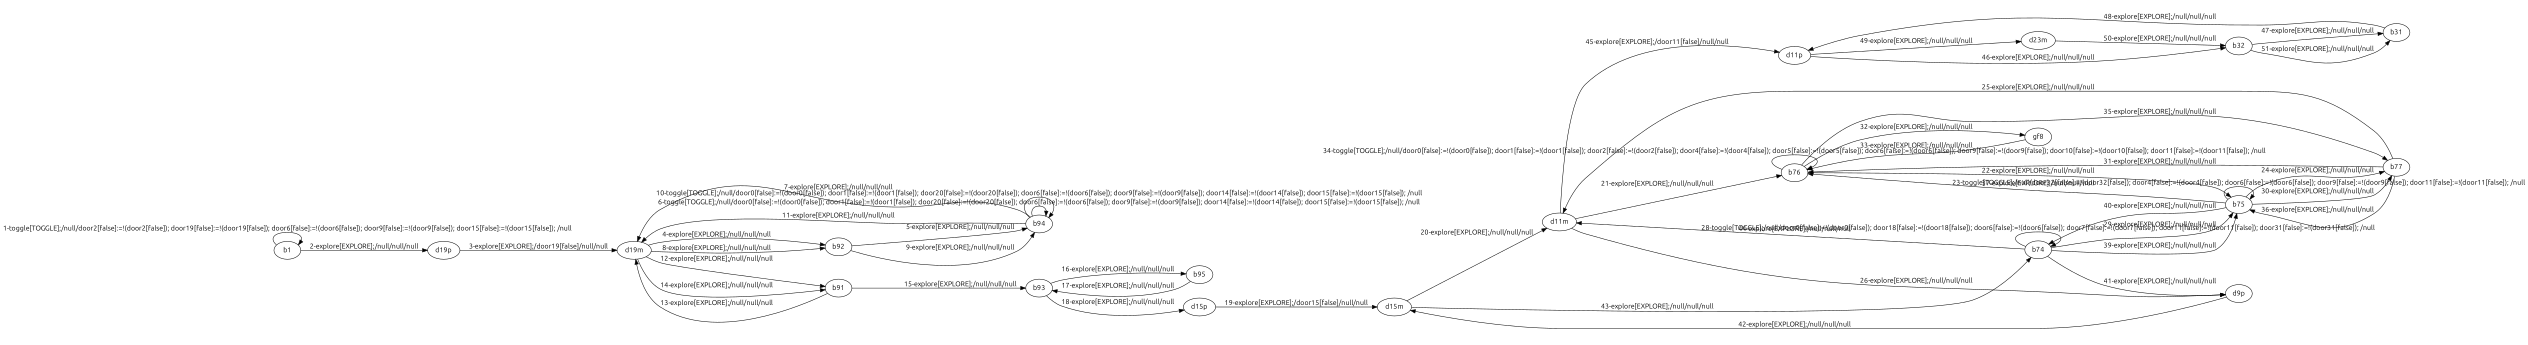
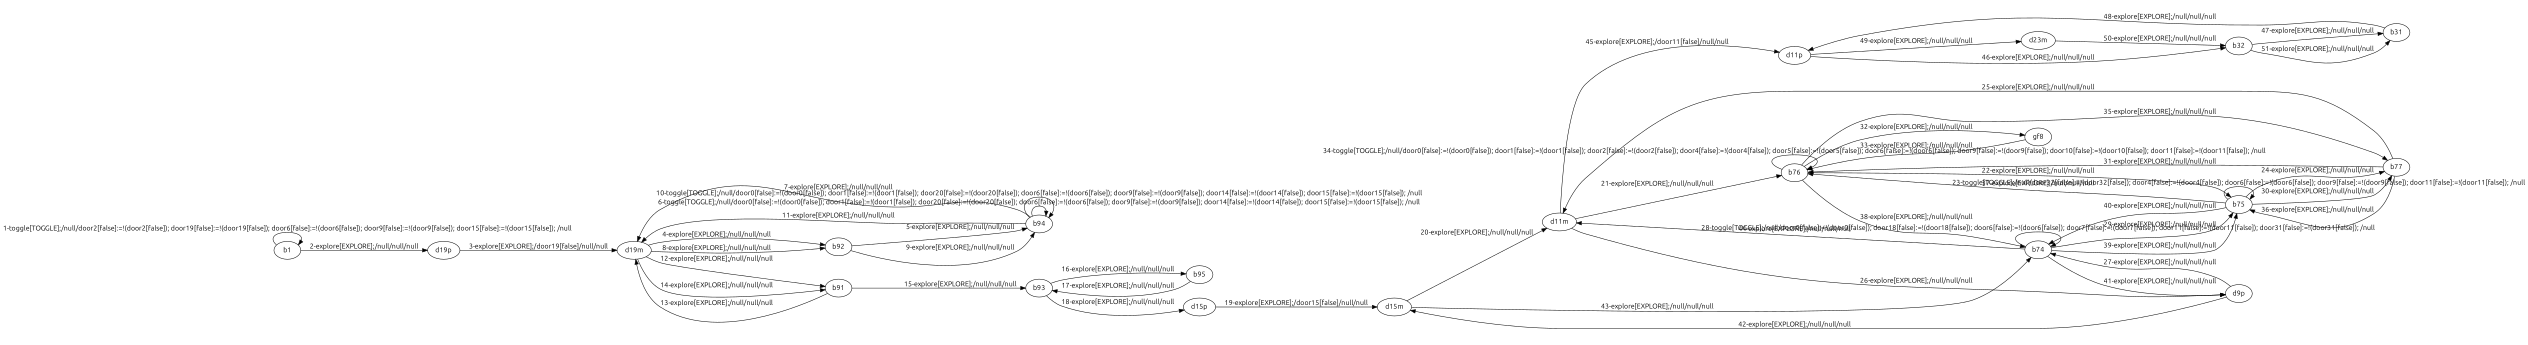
edge "b76" -> "b74": added, label "38-explore[EXPLORE];/null/null/null"
edge "d9p" -> "b74": added, label "27-explore[EXPLORE];/null/null/null"
